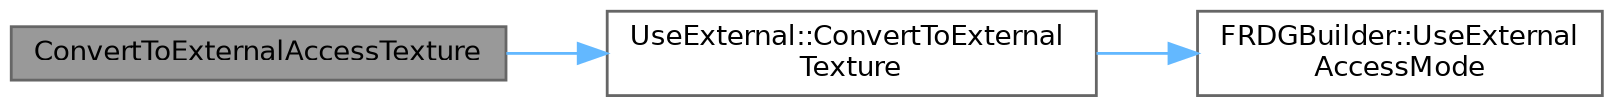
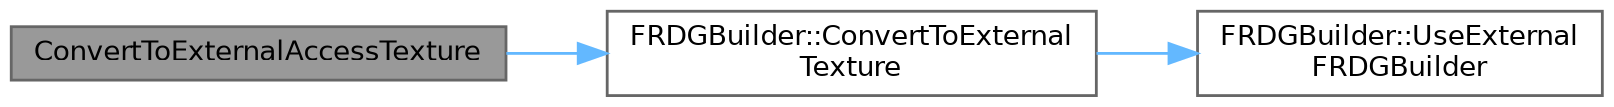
node "UseExternal::ConvertToExternal Texture": label "UseExternal::ConvertToExternal Texture" -> "FRDGBuilder::ConvertToExternal Texture"
node "FRDGBuilder::UseExternal AccessMode": label "FRDGBuilder::UseExternal AccessMode" -> "FRDGBuilder::UseExternal FRDGBuilder"
